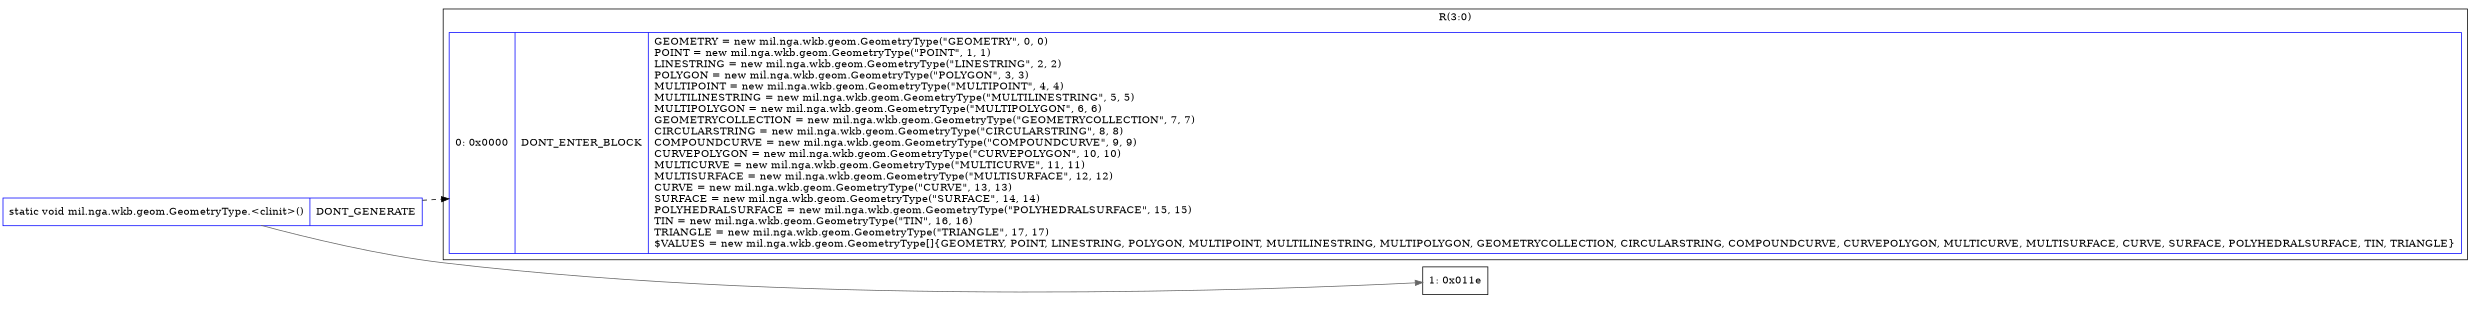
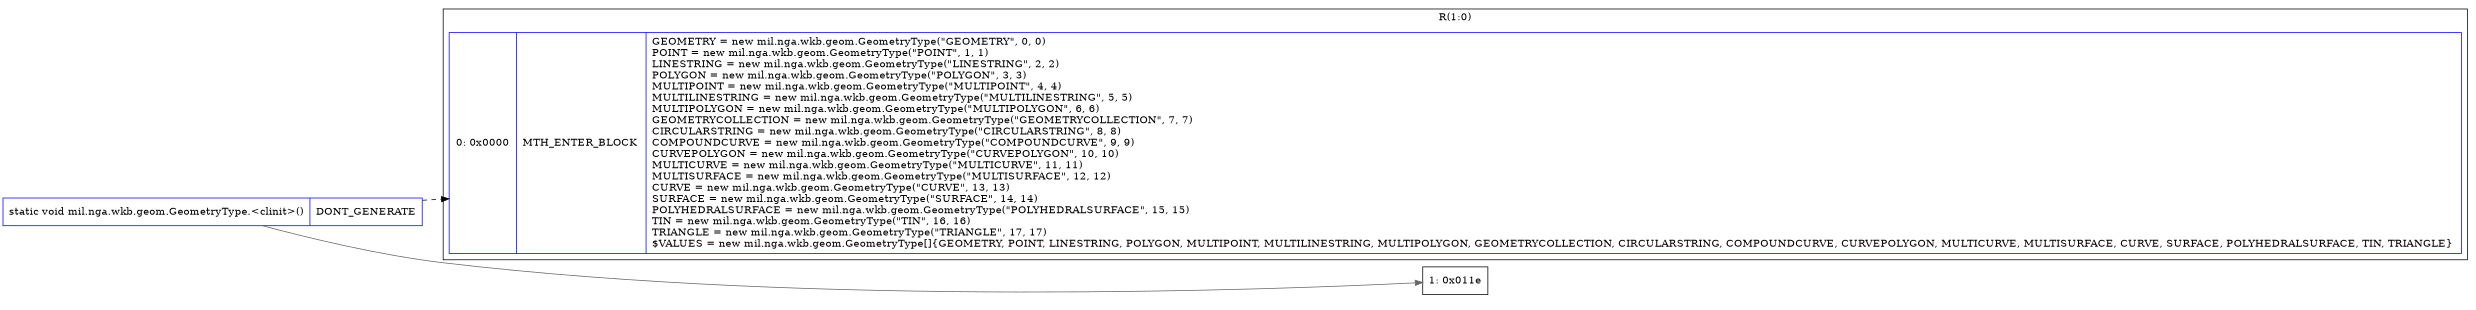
cluster "R(3:0)": label "R(3:0)" -> "R(1:0)"
node "0: 0x0000": text "DONT_ENTER_BLOCK" -> "MTH_ENTER_BLOCK"
